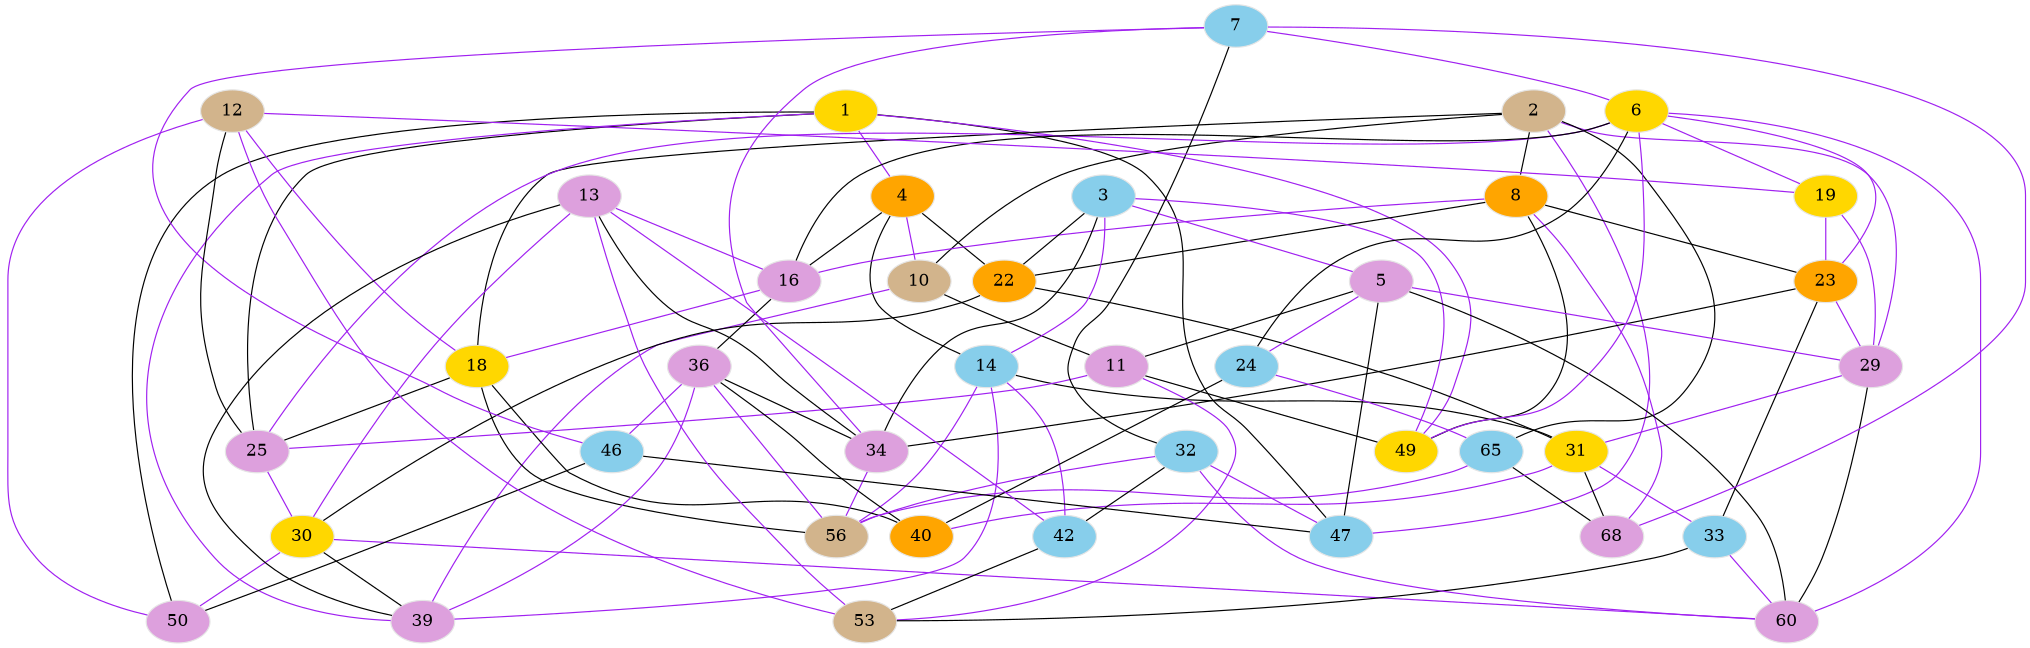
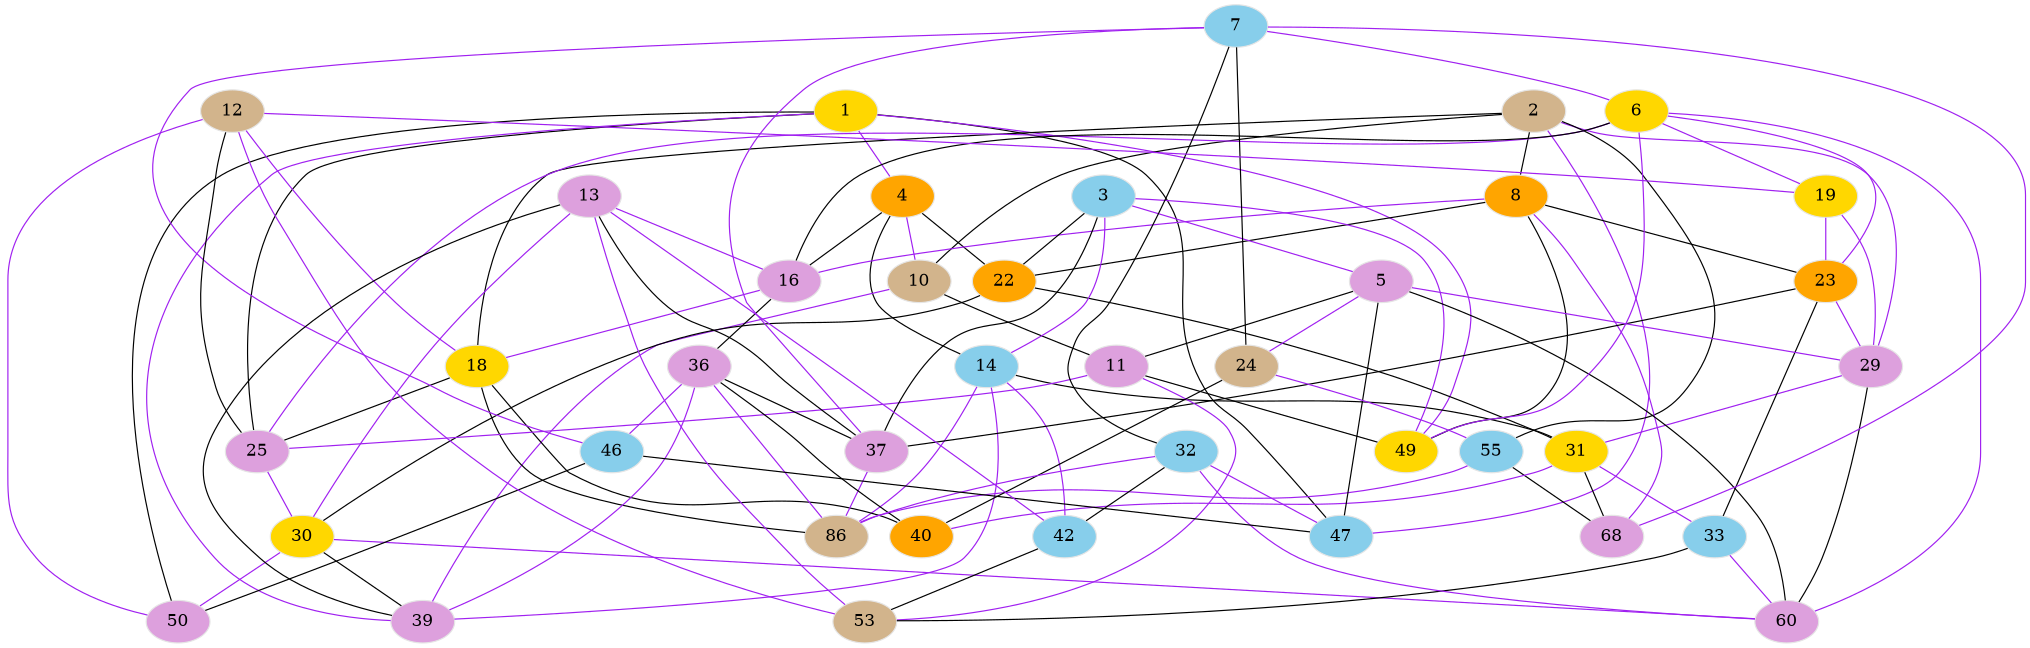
edge "6" -- "24": now "7" -- "24"
node "24": fillcolor skyblue -> tan
node "34": label "34" -> "37"
node "65": label "65" -> "55"
node "56": label "56" -> "86"
